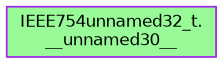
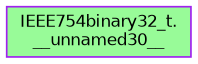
node "IEEE754unnamed32_t. __unnamed30__": label "IEEE754unnamed32_t. __unnamed30__" -> "IEEE754binary32_t. __unnamed30__"
